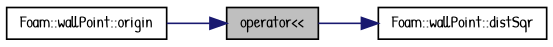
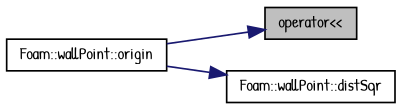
edge "operator<<" -> "Foam::wallPoint::distSqr": now "Foam::wallPoint::origin" -> "Foam::wallPoint::distSqr"
